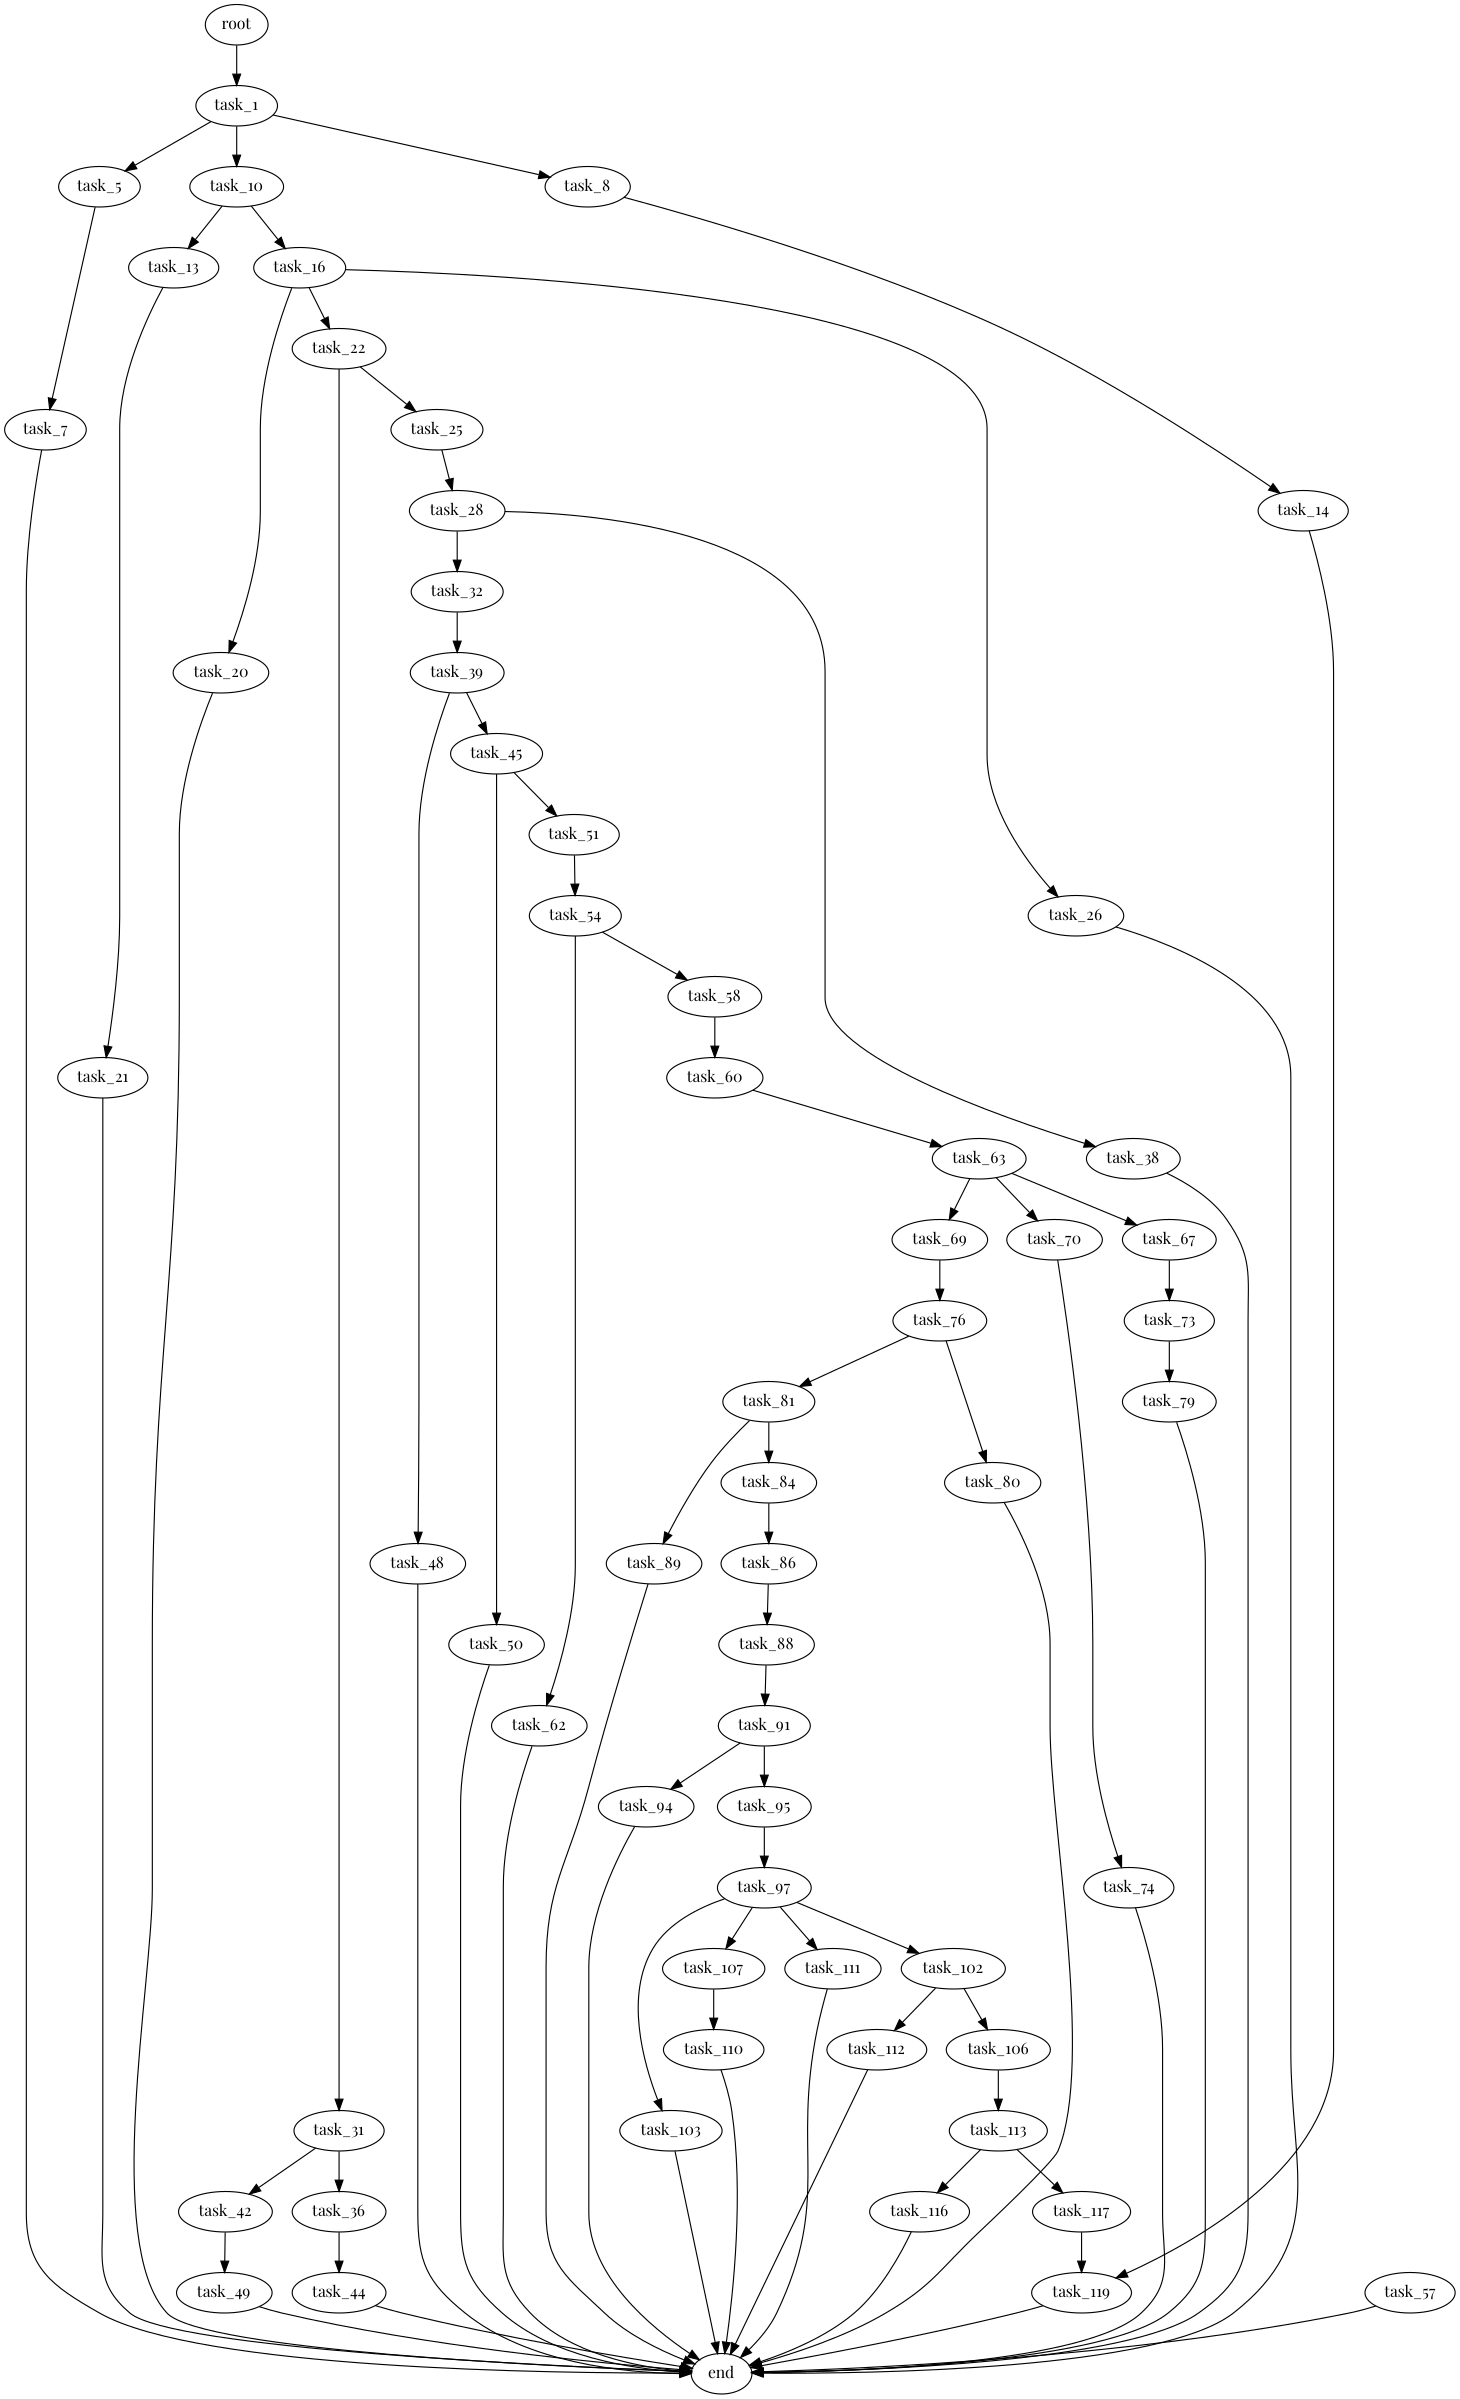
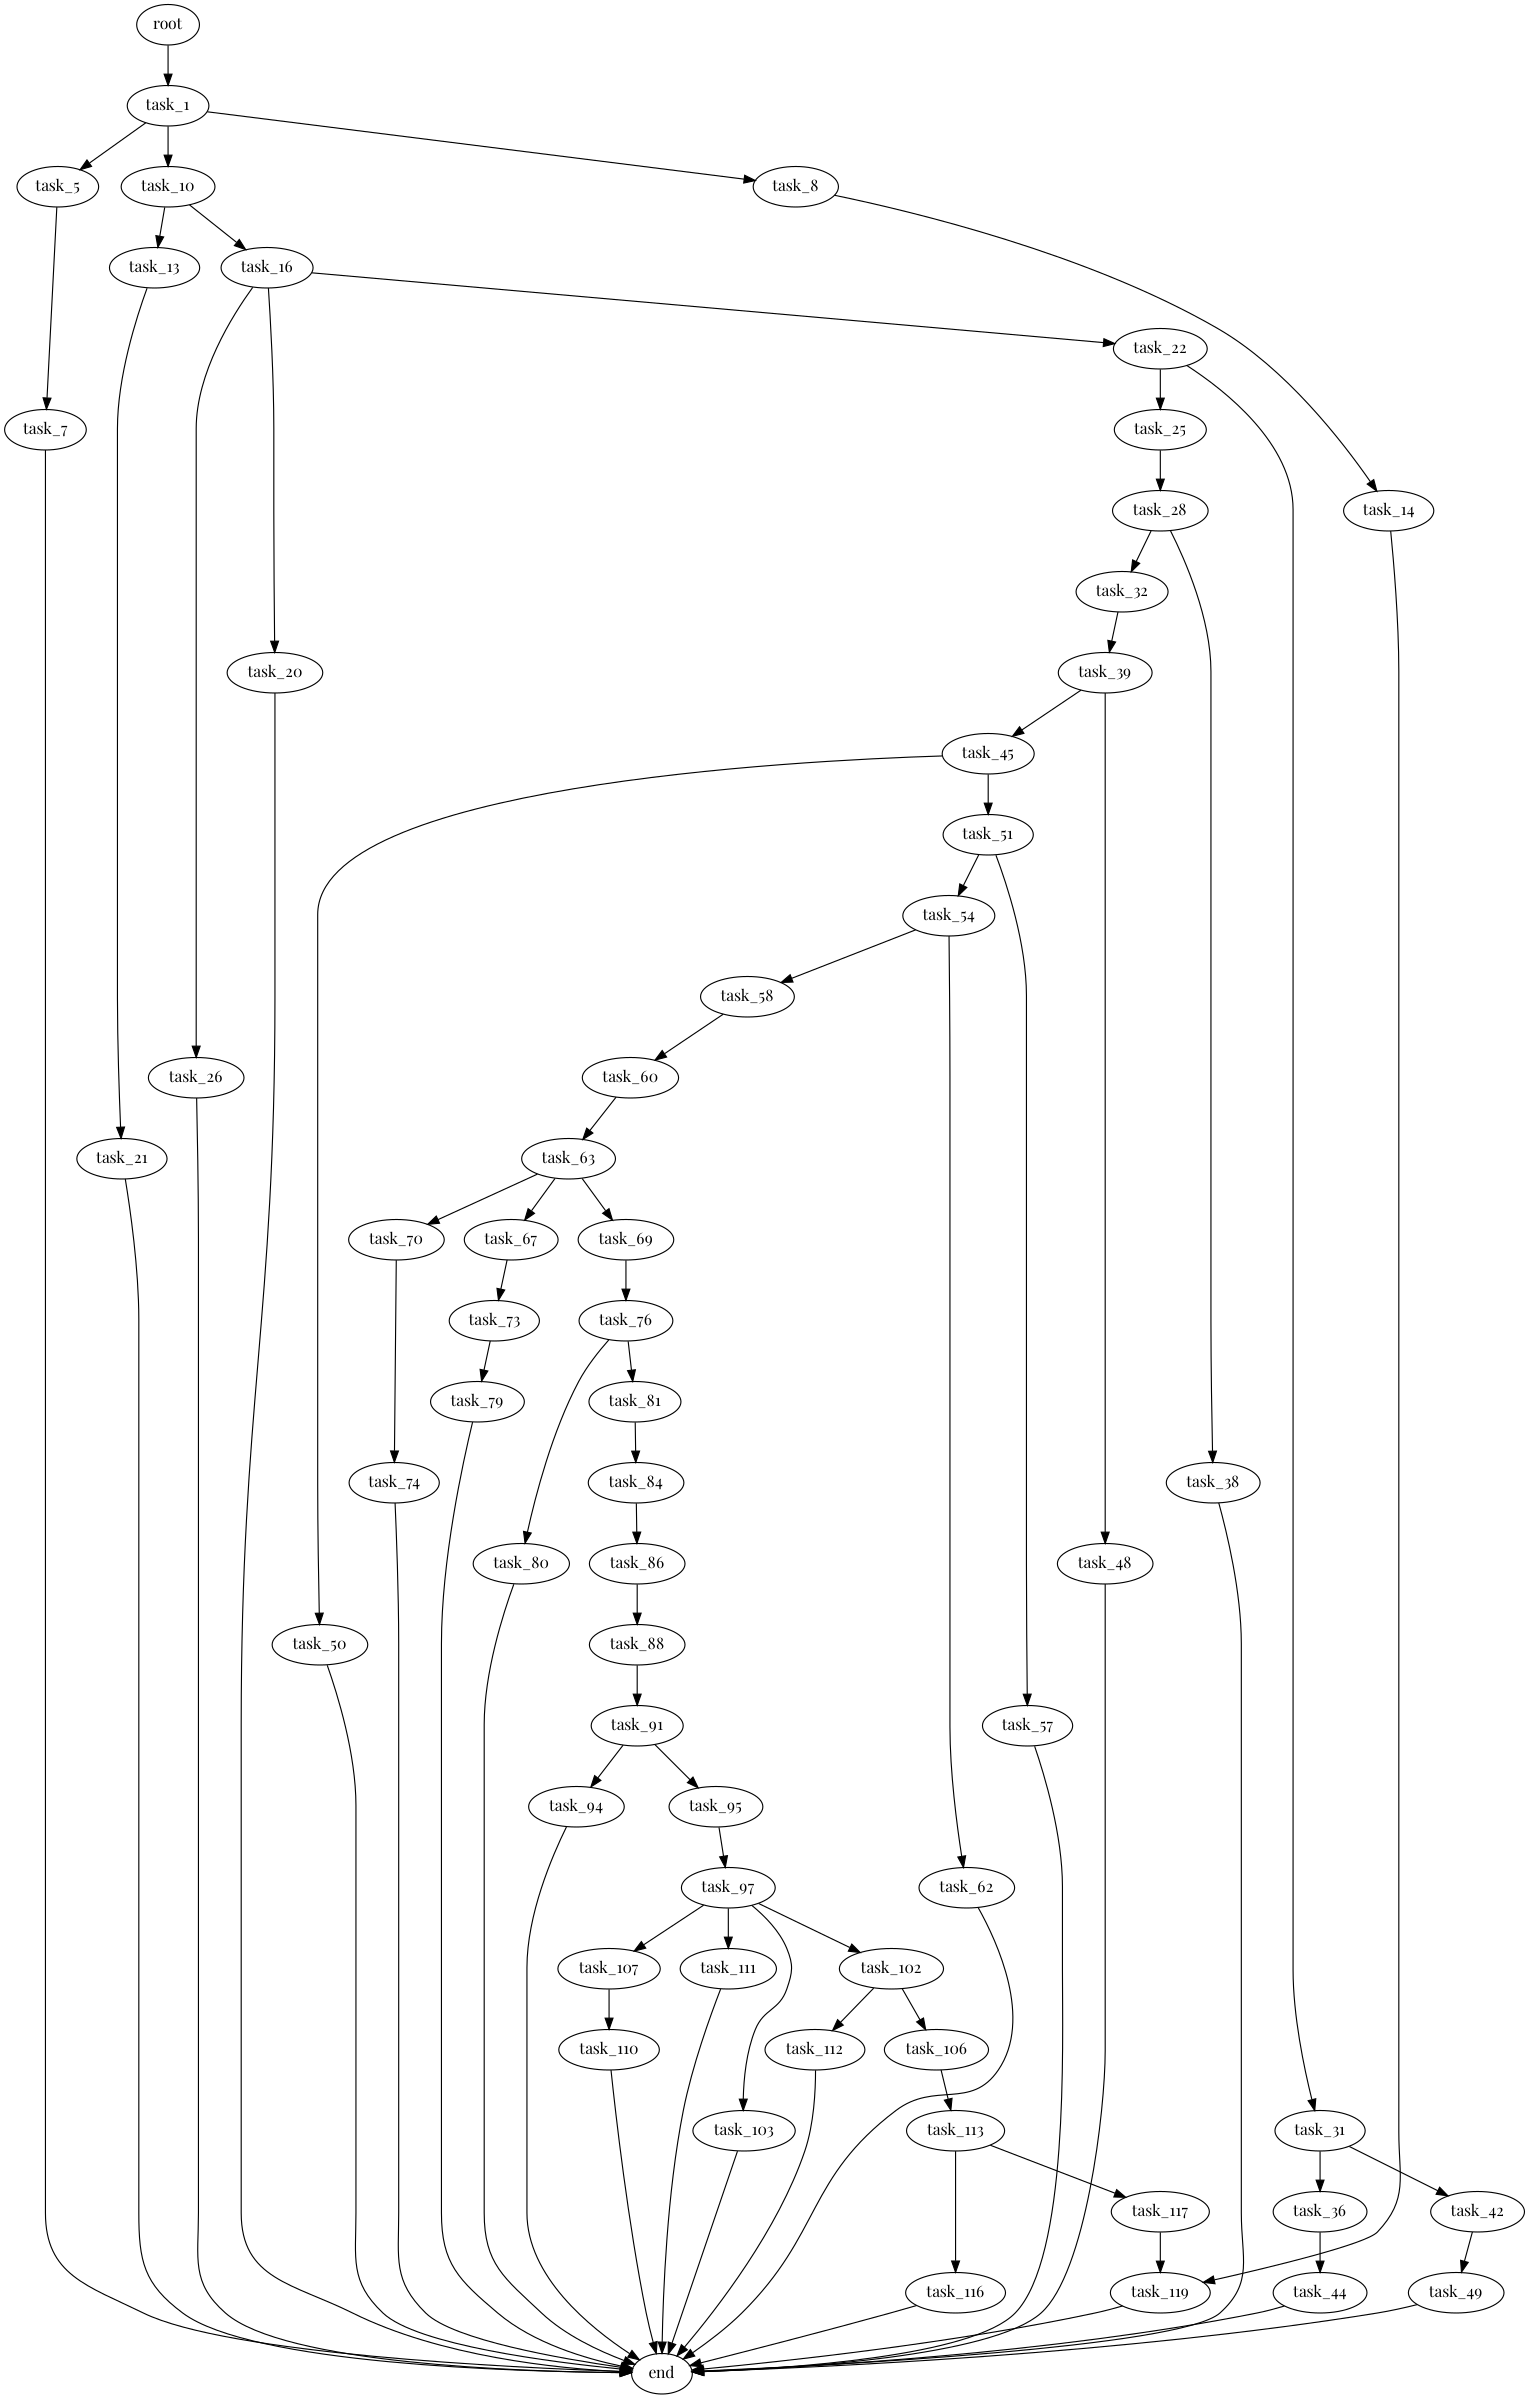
edge "task_51" -> "task_57": added
node "task_89": removed
